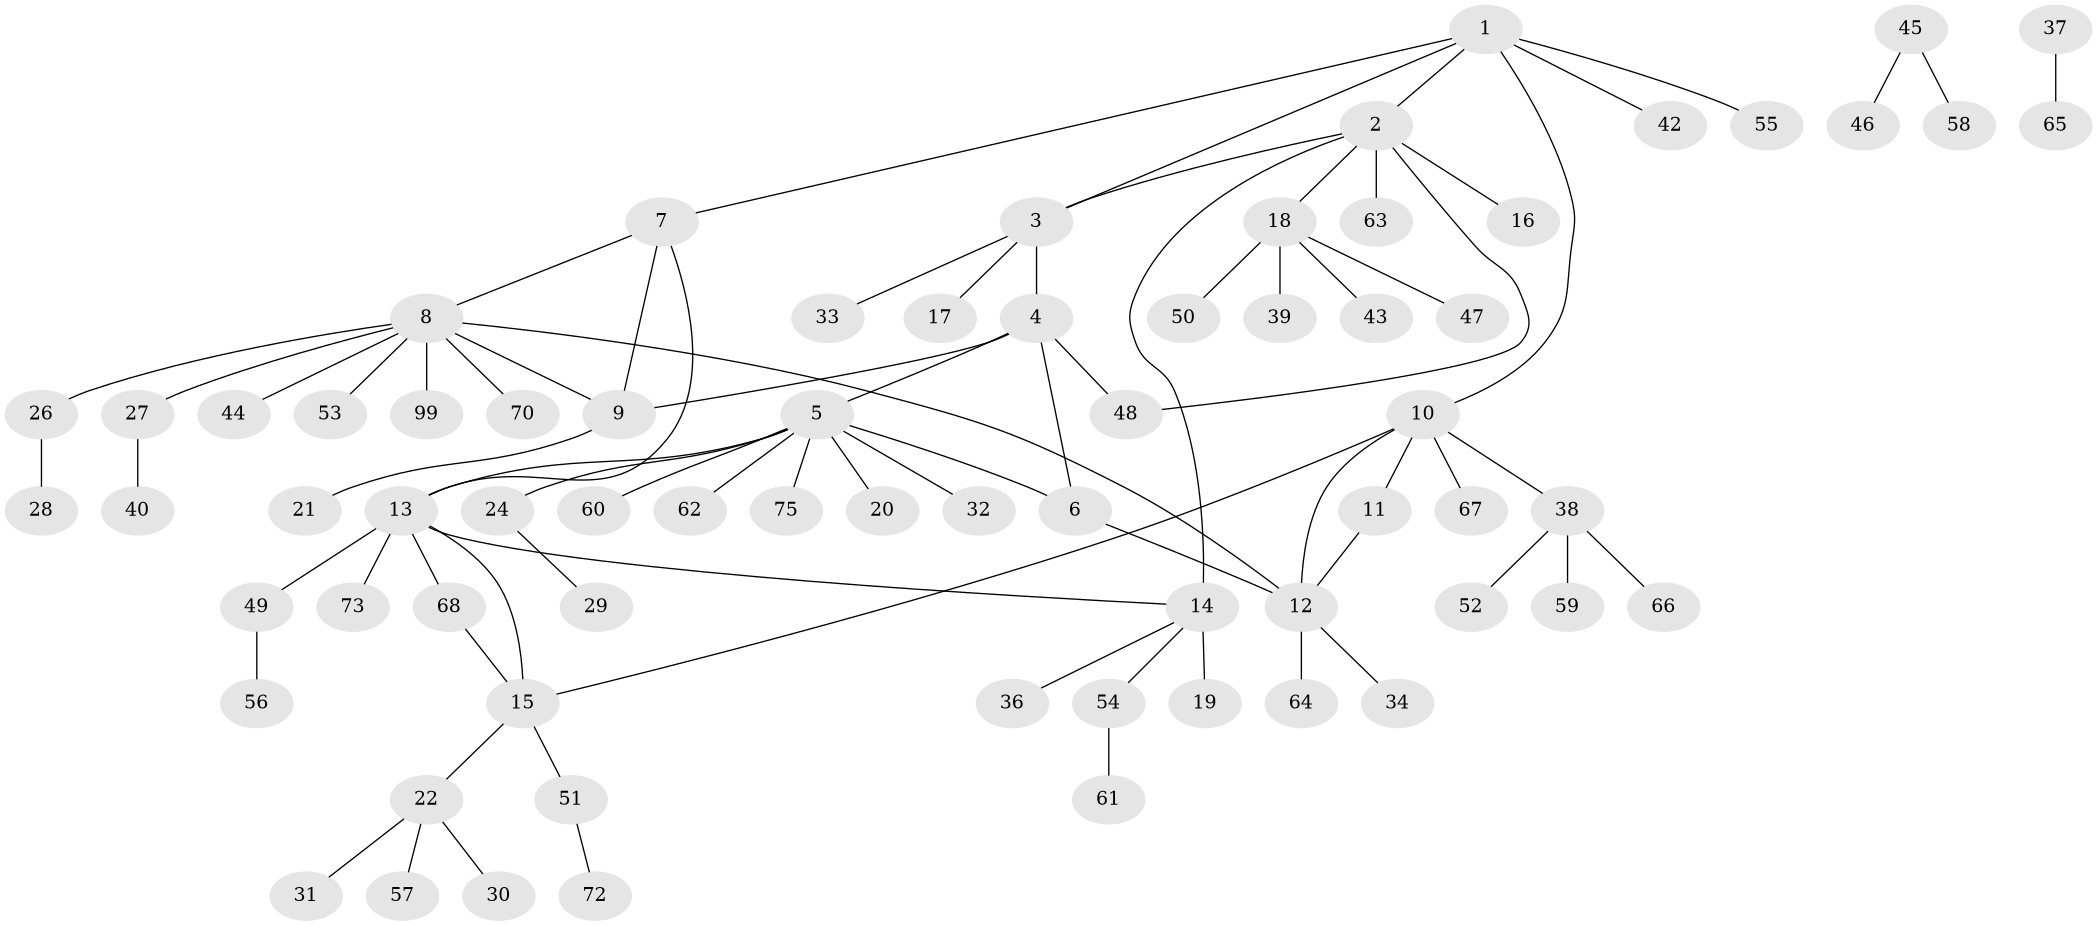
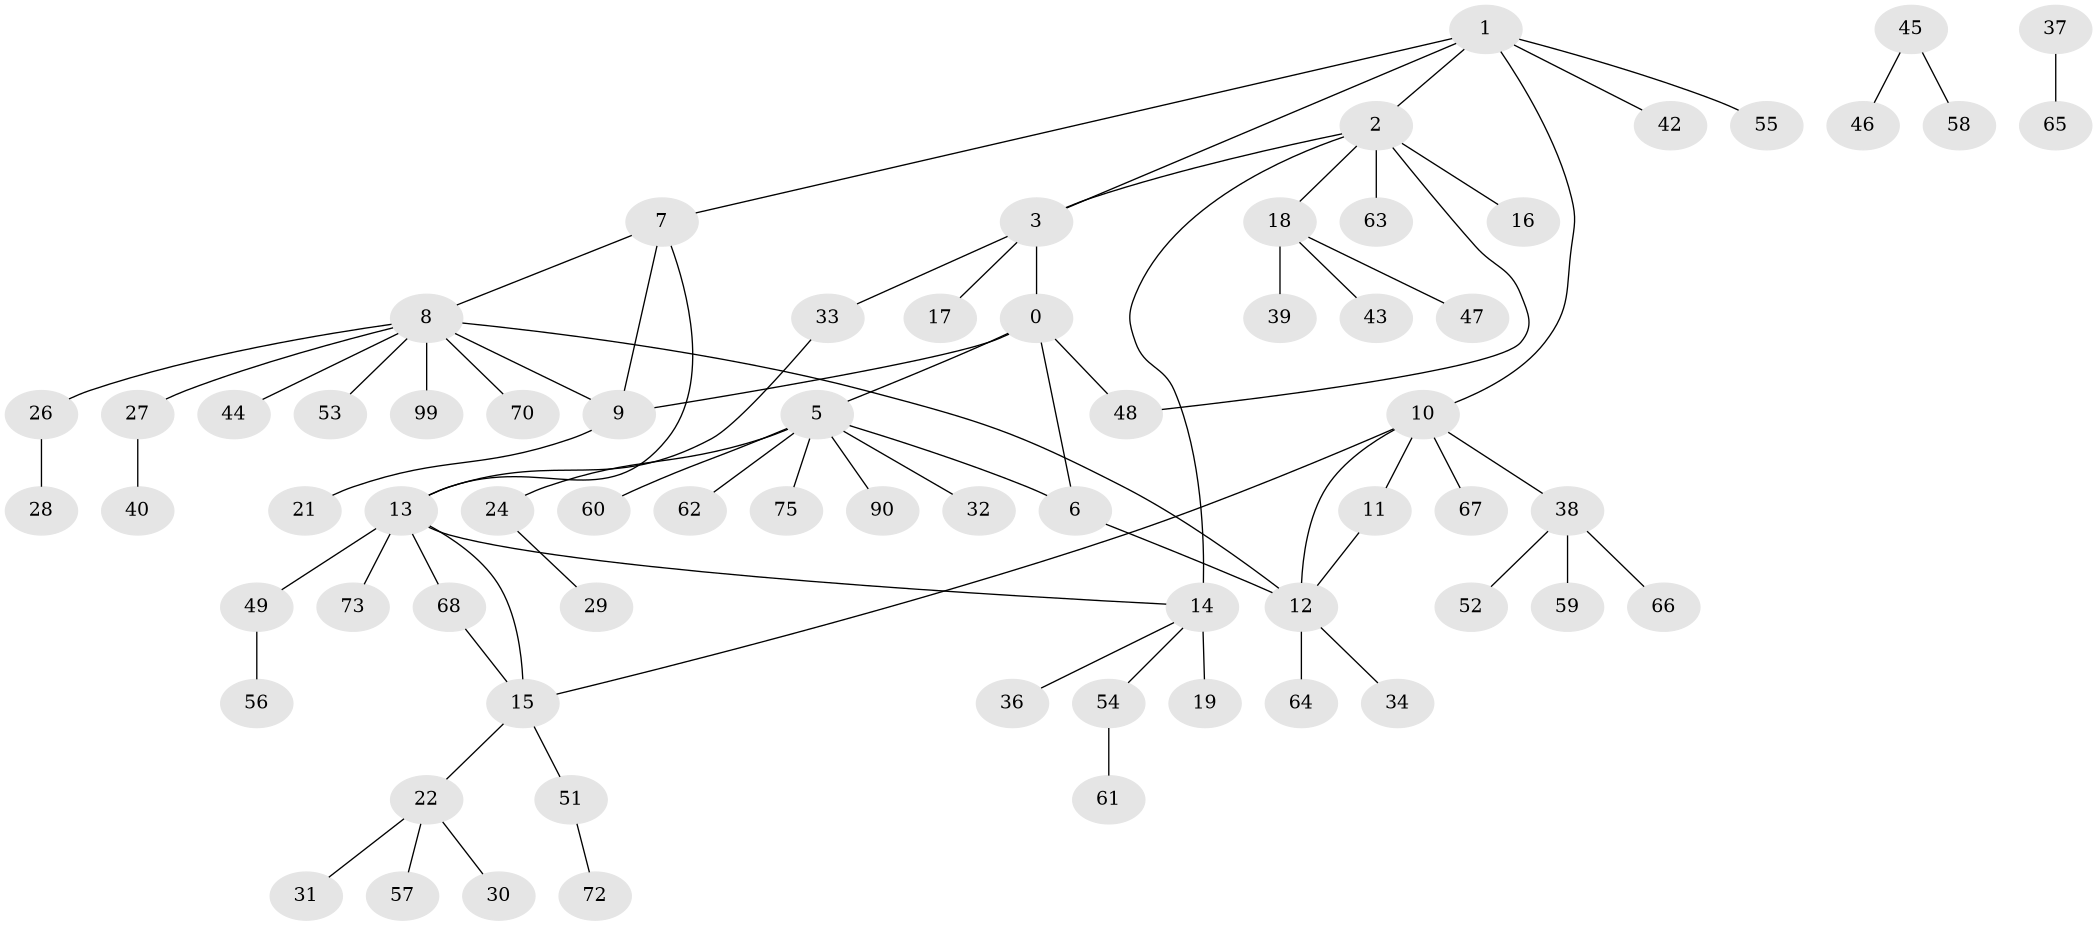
node "4": label "4" -> "0"
node "50": removed
edge "5" -- "13": now "33" -- "13"
node "20": label "20" -> "90"
